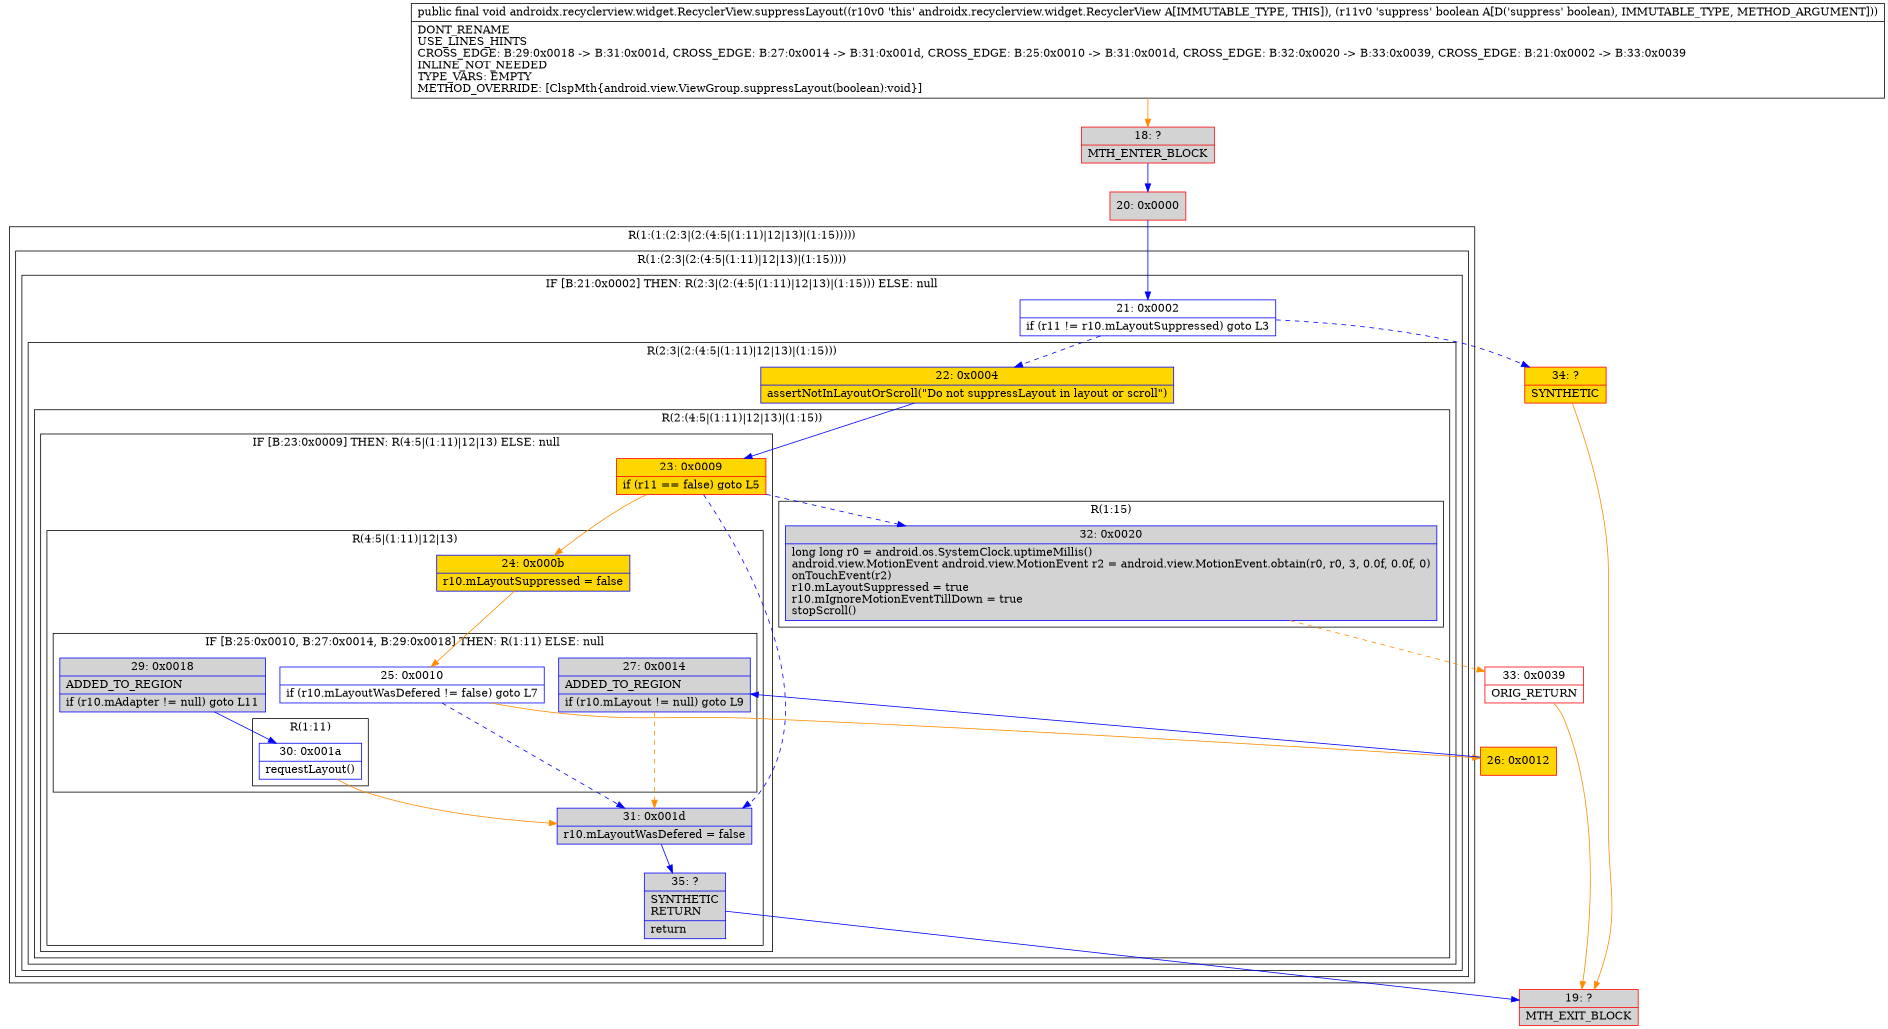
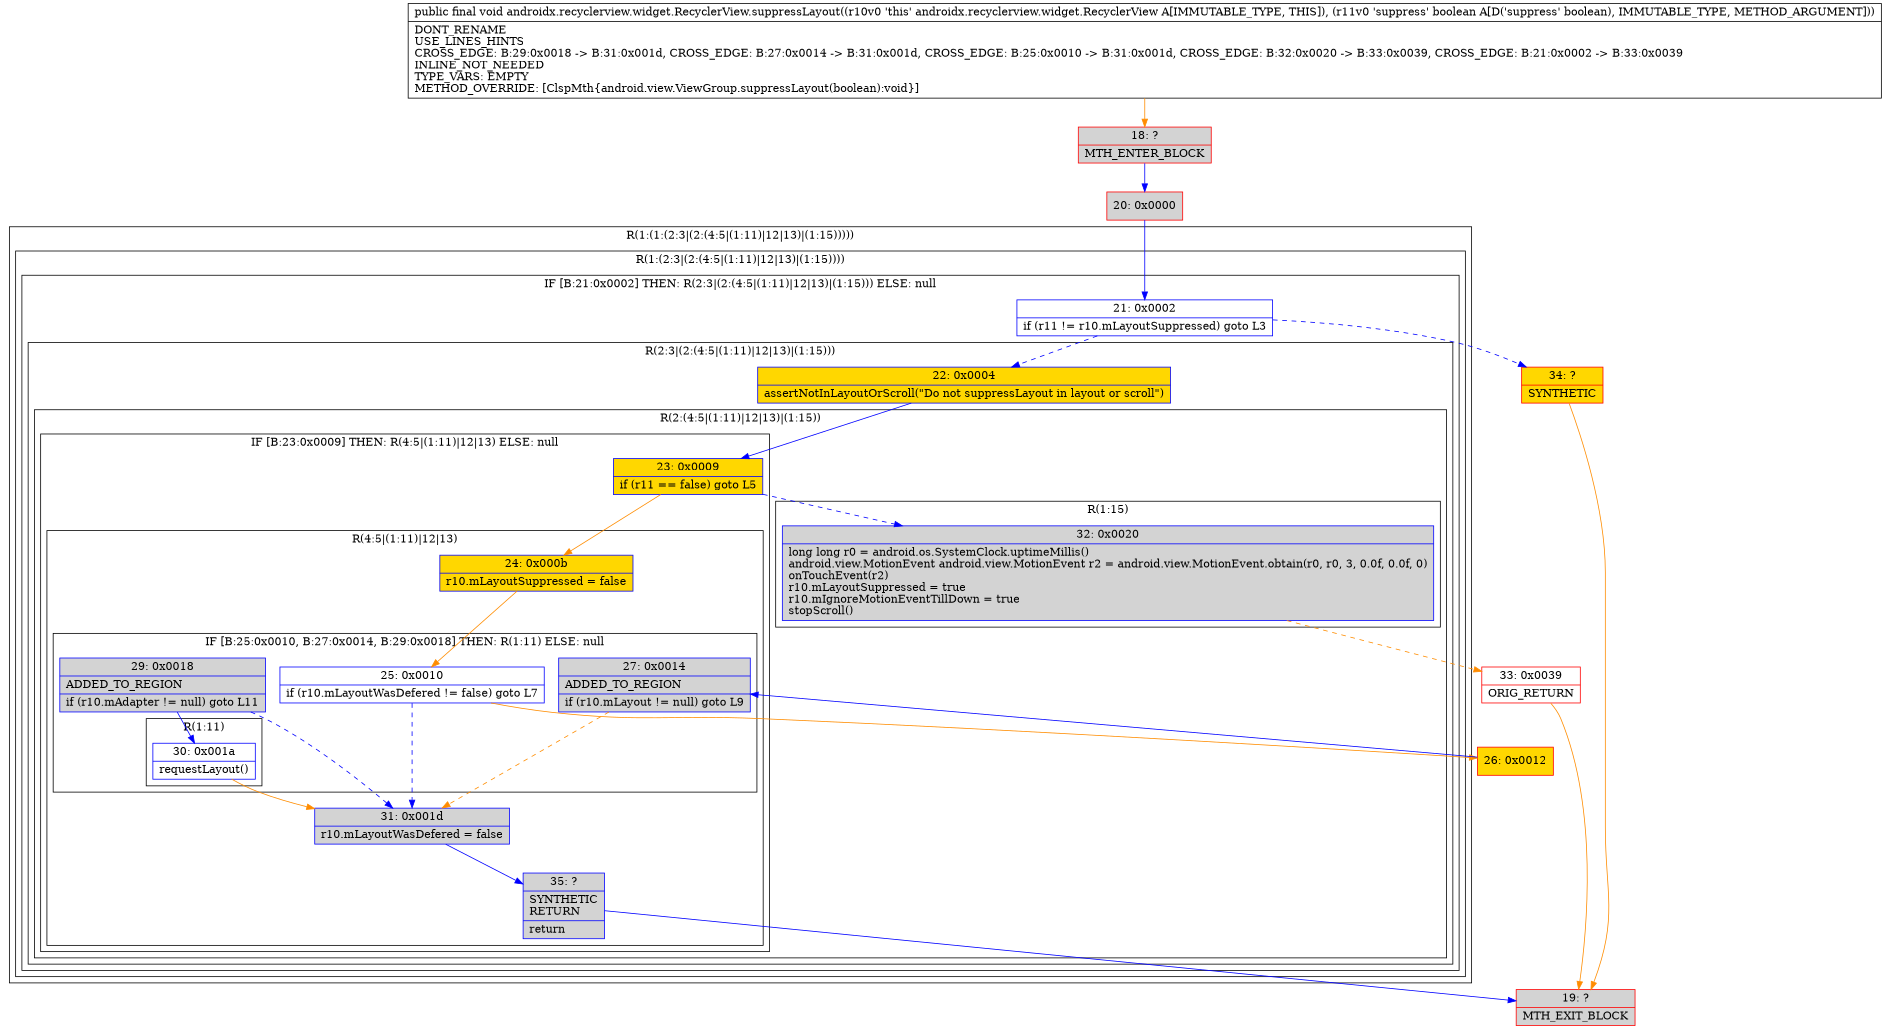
node "23: 0x0009": color red -> blue
edge "23: 0x0009" -> "31: 0x001d": now "29: 0x0018" -> "31: 0x001d"
